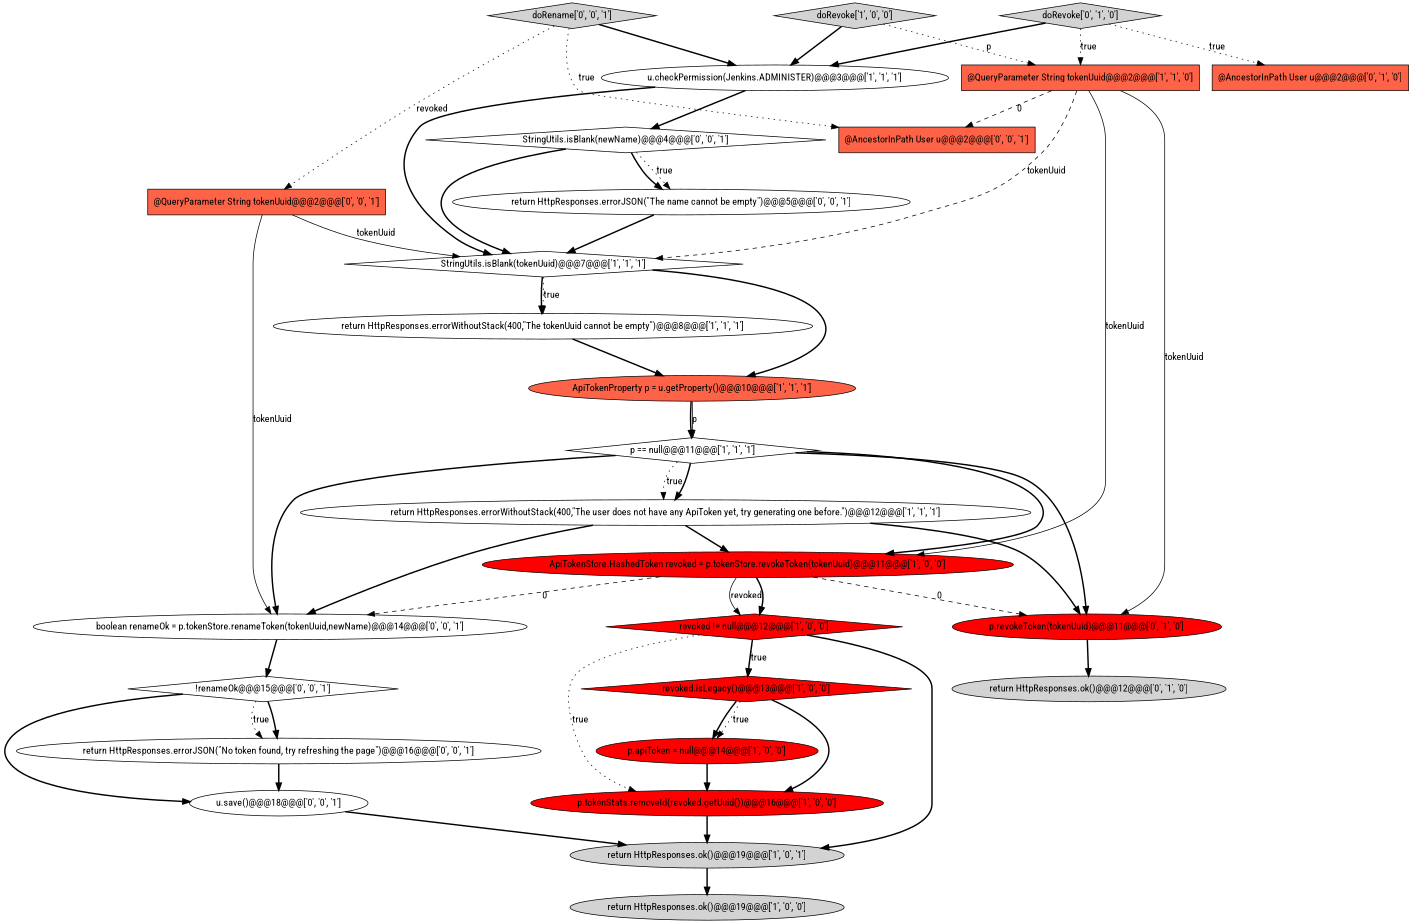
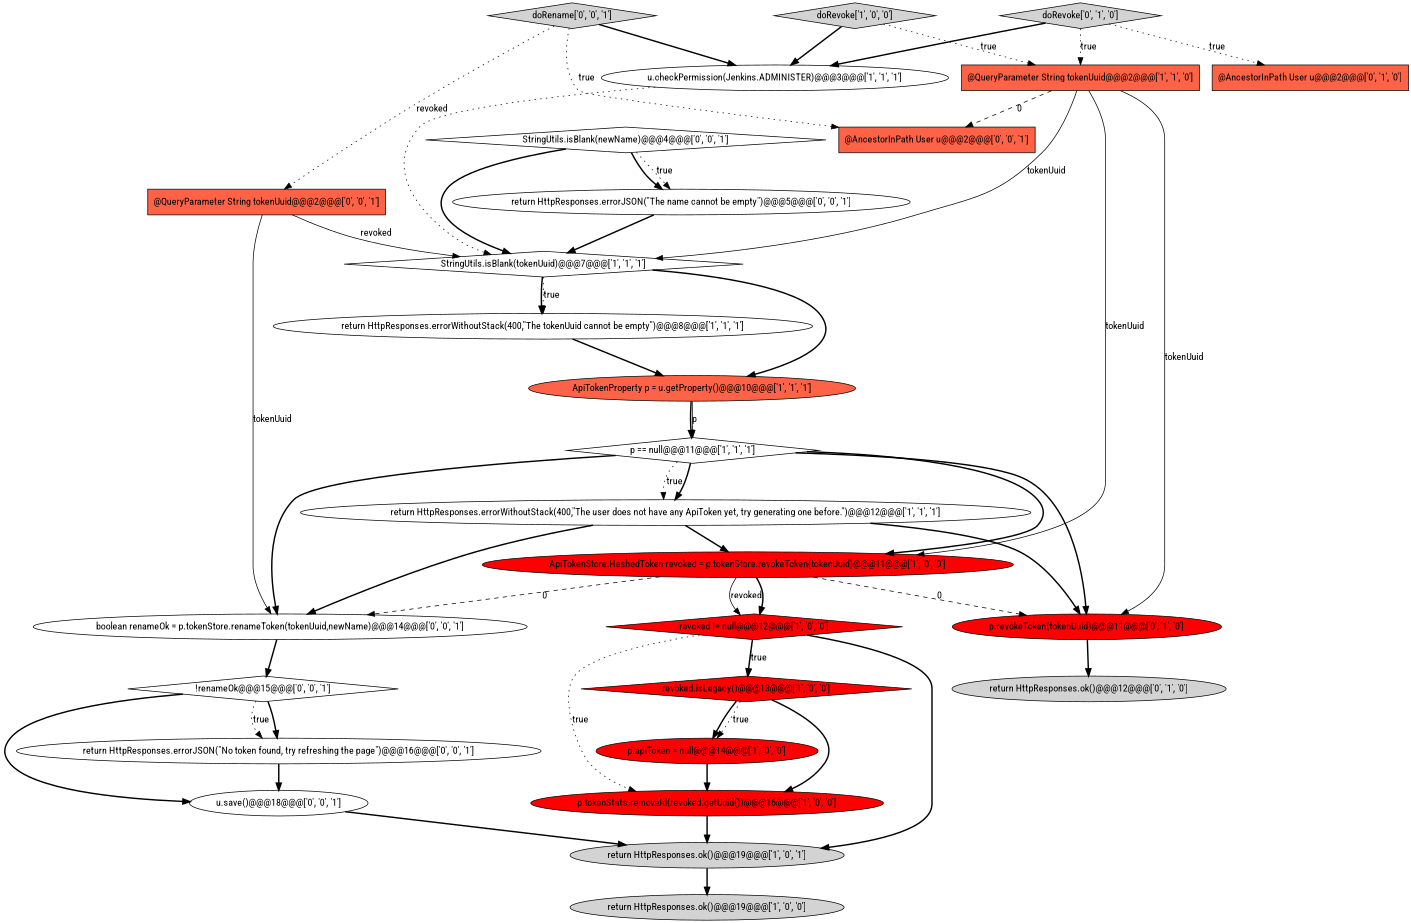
edge "doRevoke['1', '0', '0']" -> "@QueryParameter String tokenUuid@@@2@@@['1', '1', '0']": label "p" -> "true"
edge "u.checkPermission(Jenkins.ADMINISTER)@@@3@@@['1', '1', '1']" -> "StringUtils.isBlank(newName)@@@4@@@['0', '0', '1']": removed
edge "u.checkPermission(Jenkins.ADMINISTER)@@@3@@@['1', '1', '1']" -> "StringUtils.isBlank(tokenUuid)@@@7@@@['1', '1', '1']": style bold -> dotted
edge "@QueryParameter String tokenUuid@@@2@@@['1', '1', '0']" -> "StringUtils.isBlank(tokenUuid)@@@7@@@['1', '1', '1']": style dashed -> solid
edge "@QueryParameter String tokenUuid@@@2@@@['0', '0', '1']" -> "StringUtils.isBlank(tokenUuid)@@@7@@@['1', '1', '1']": label "tokenUuid" -> "revoked"
